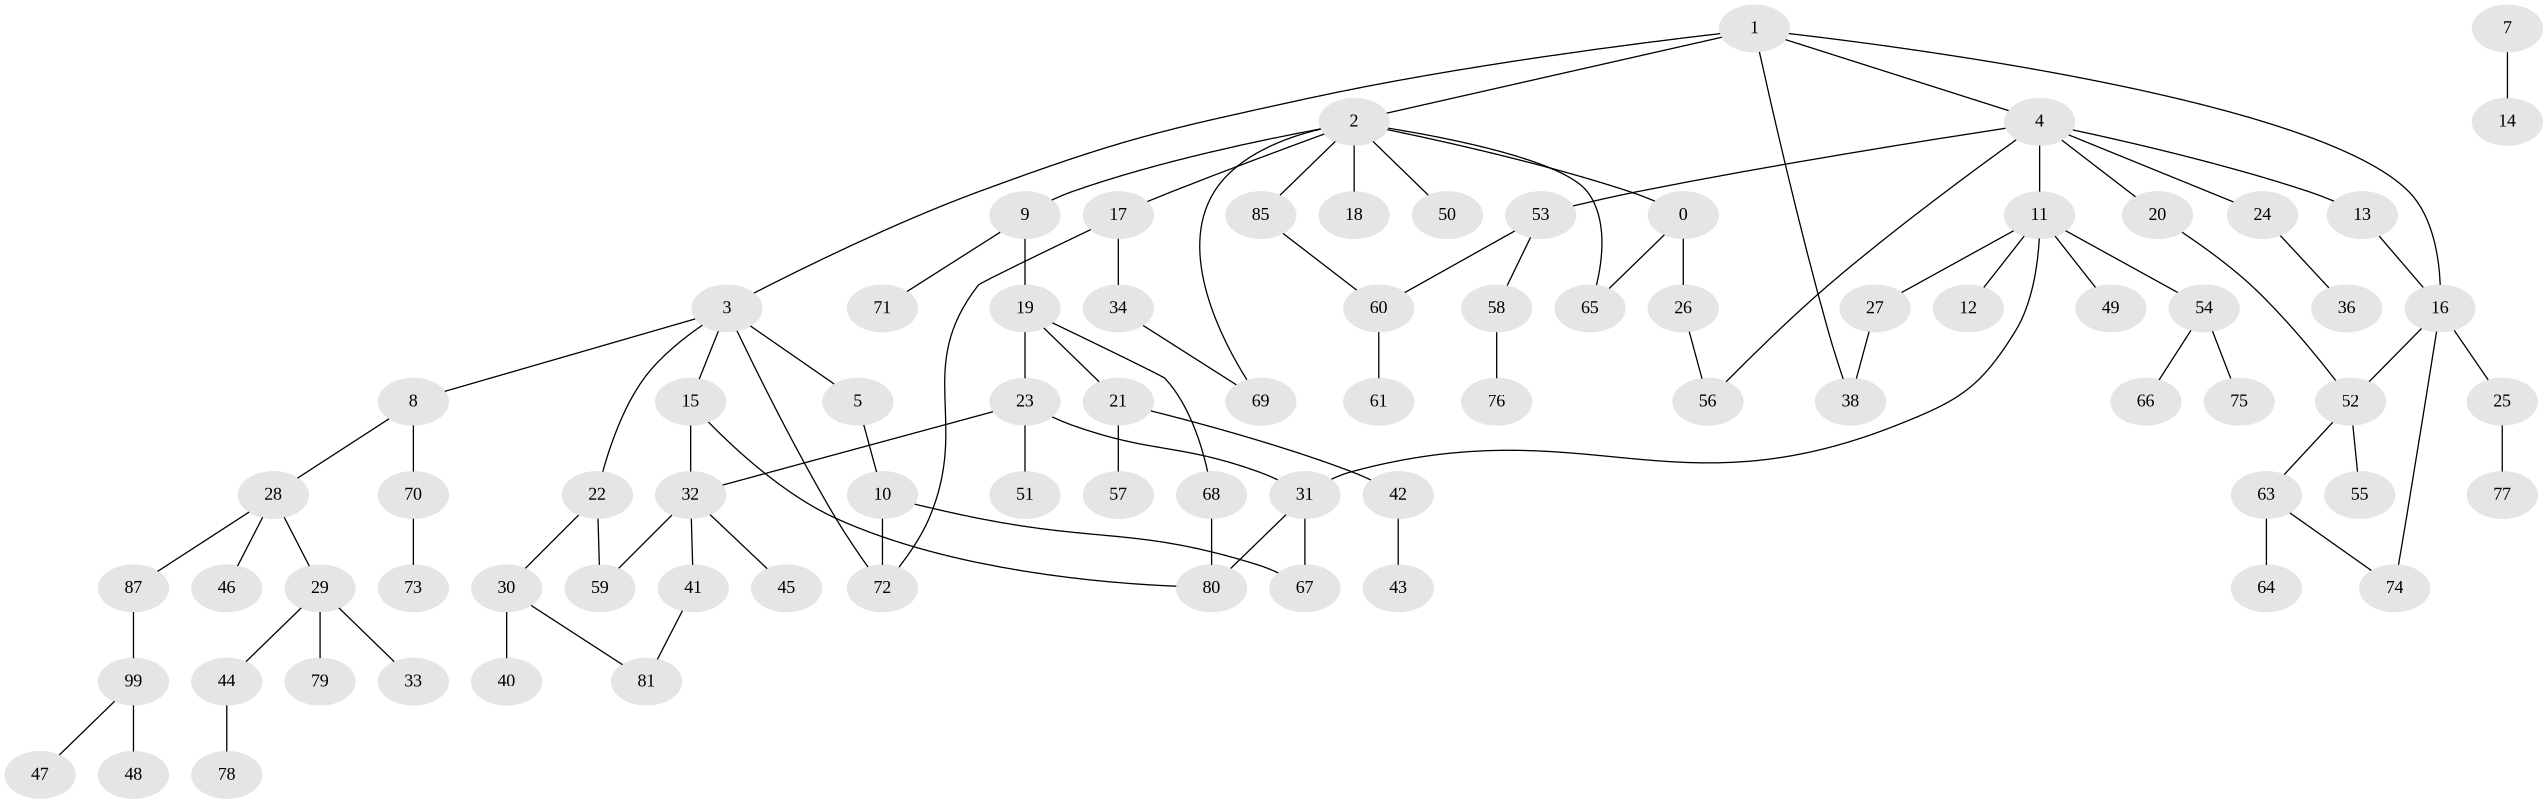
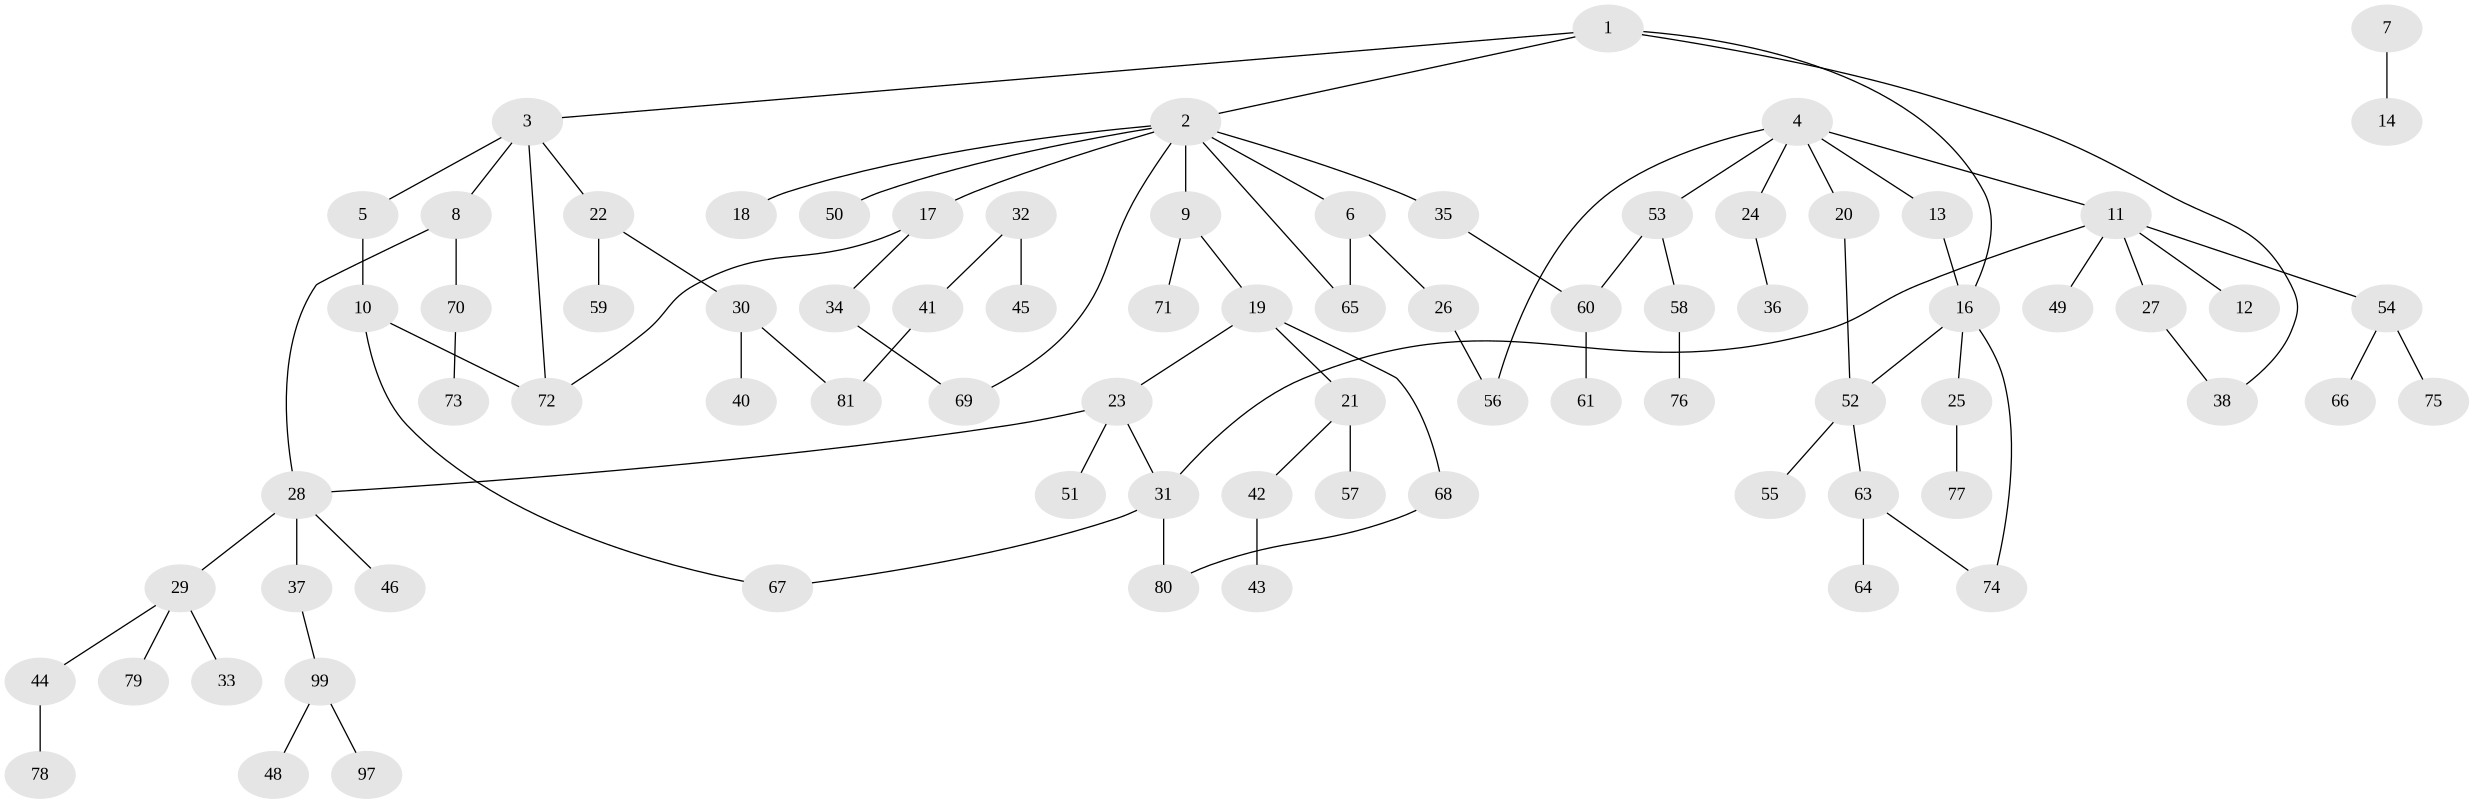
edge "1" -- "4": removed
node "85": label "85" -> "35"
node "0": label "0" -> "6"
node "15": removed
edge "23" -- "32": now "23" -- "28"
edge "32" -- "59": removed
node "87": label "87" -> "37"
node "47": label "47" -> "97"
